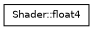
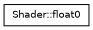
node "Shader::float4": label "Shader::float4" -> "Shader::float0"
